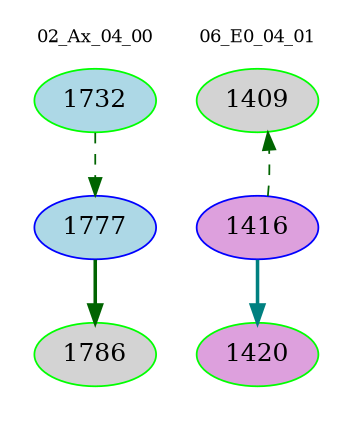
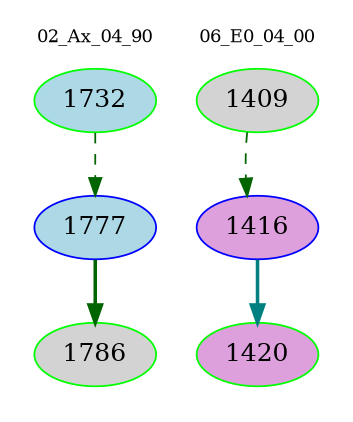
cluster "02_Ax_04_00": label "02_Ax_04_00" -> "02_Ax_04_90"
cluster "06_E0_04_01": label "06_E0_04_01" -> "06_E0_04_00"
edge "1416" -> "1409": reversed
